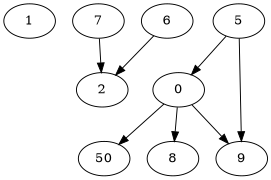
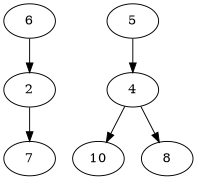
node "1": removed
edge "7" -> "2": reversed
node "0": label "0" -> "4"
node "50": label "50" -> "10"
node "9": removed
